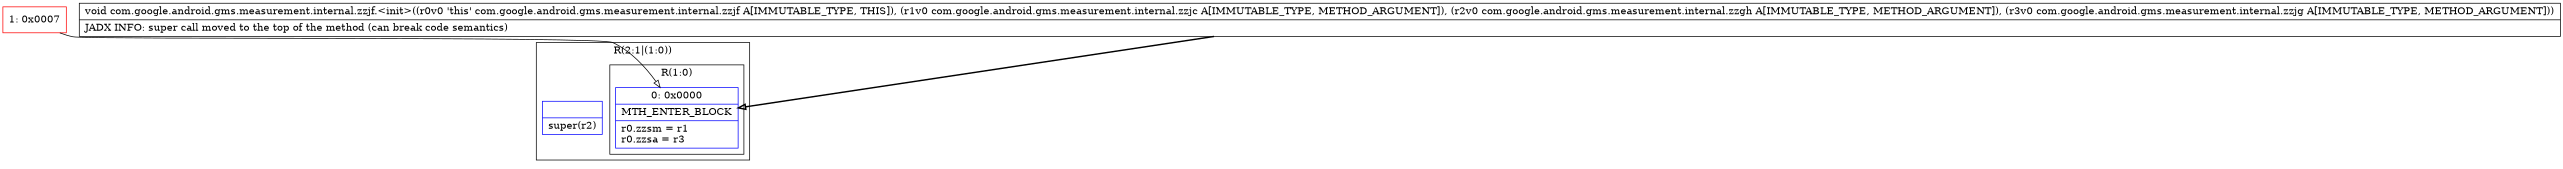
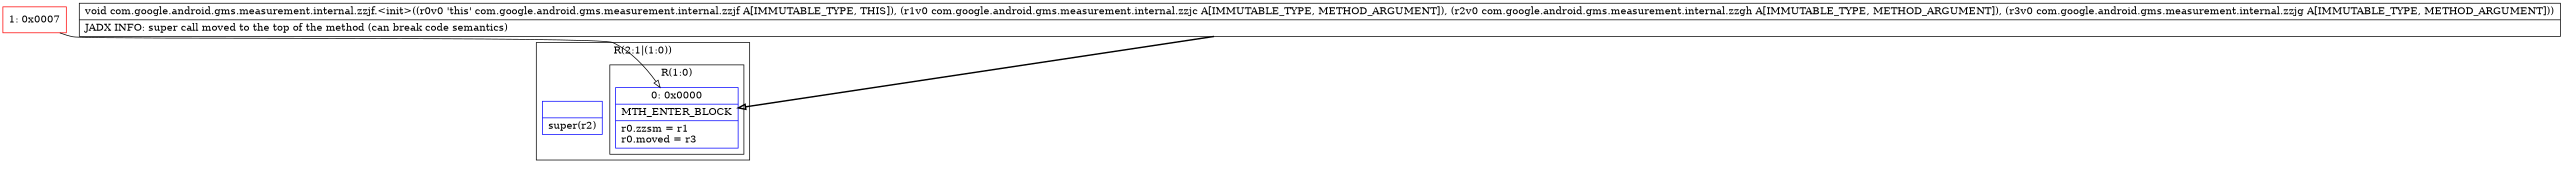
node "0: 0x0000": text "r0.zzsa = r3" -> "r0.moved = r3"
